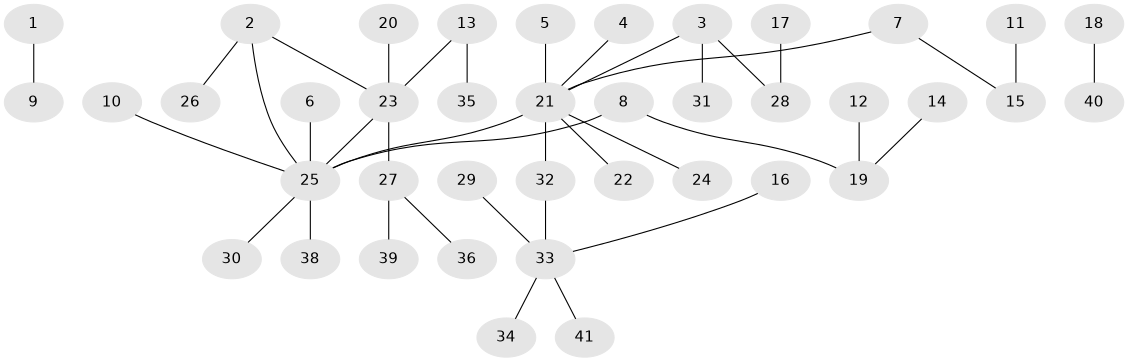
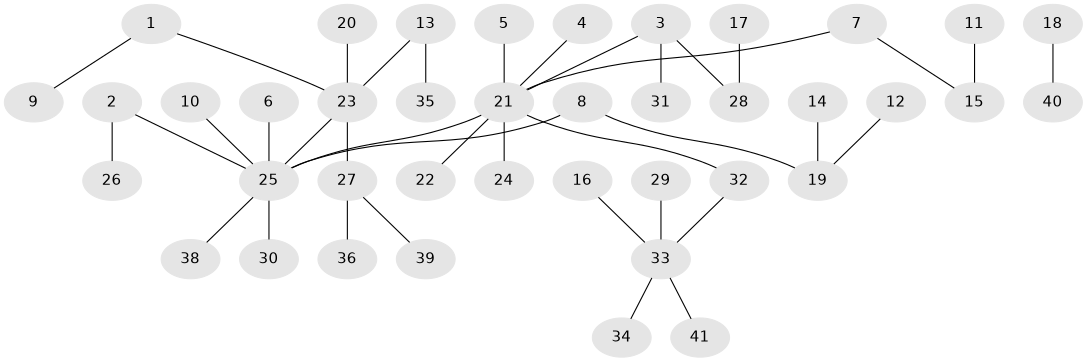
edge "2" -- "23": now "1" -- "23"
